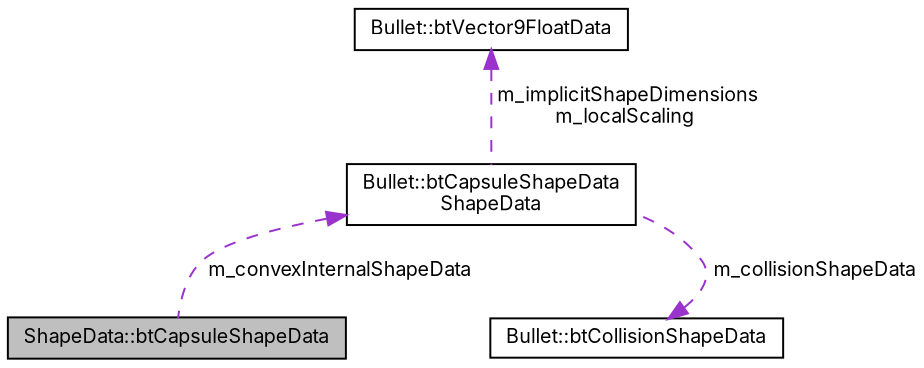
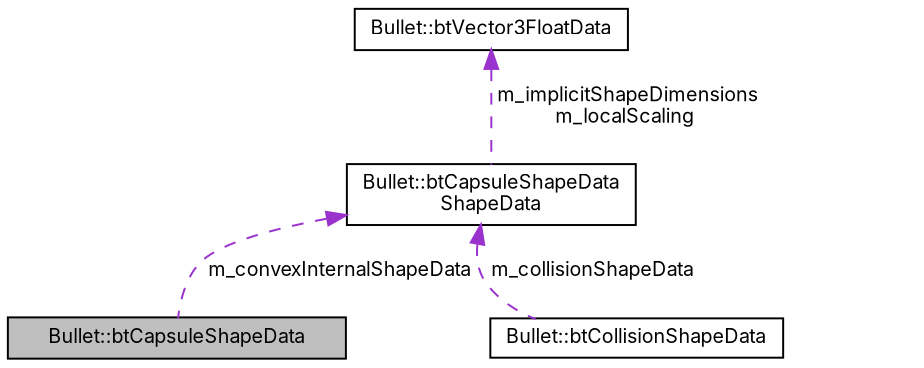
node "Bullet::btVector9FloatData": label "Bullet::btVector9FloatData" -> "Bullet::btVector3FloatData"
edge "Bullet::btCapsuleShapeData ShapeData" -> "Bullet::btCollisionShapeData": reversed
node "ShapeData::btCapsuleShapeData": label "ShapeData::btCapsuleShapeData" -> "Bullet::btCapsuleShapeData"
